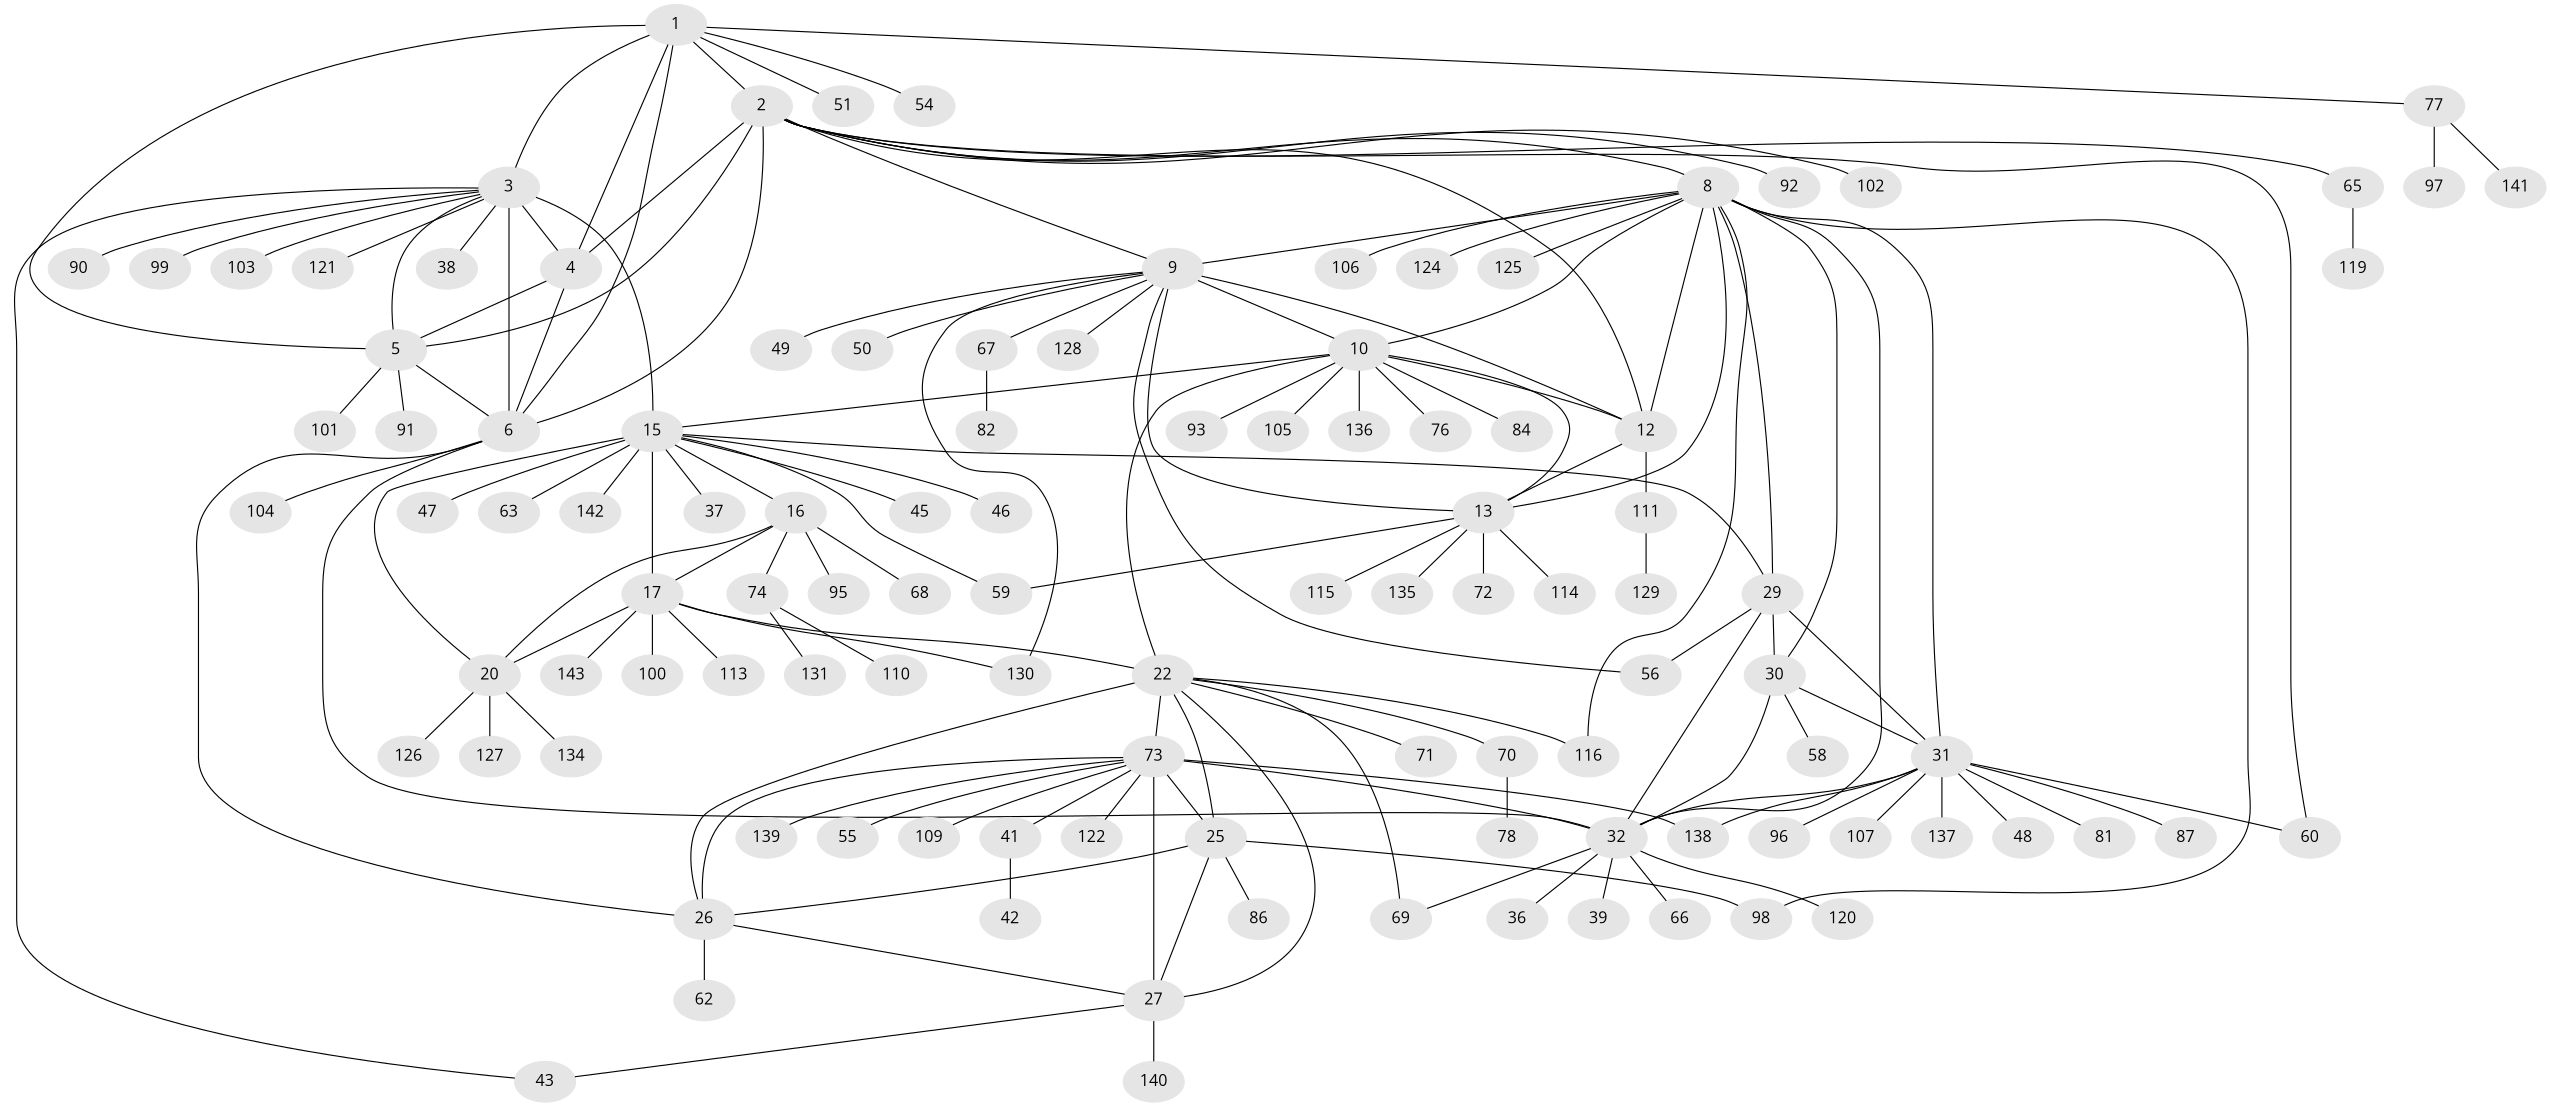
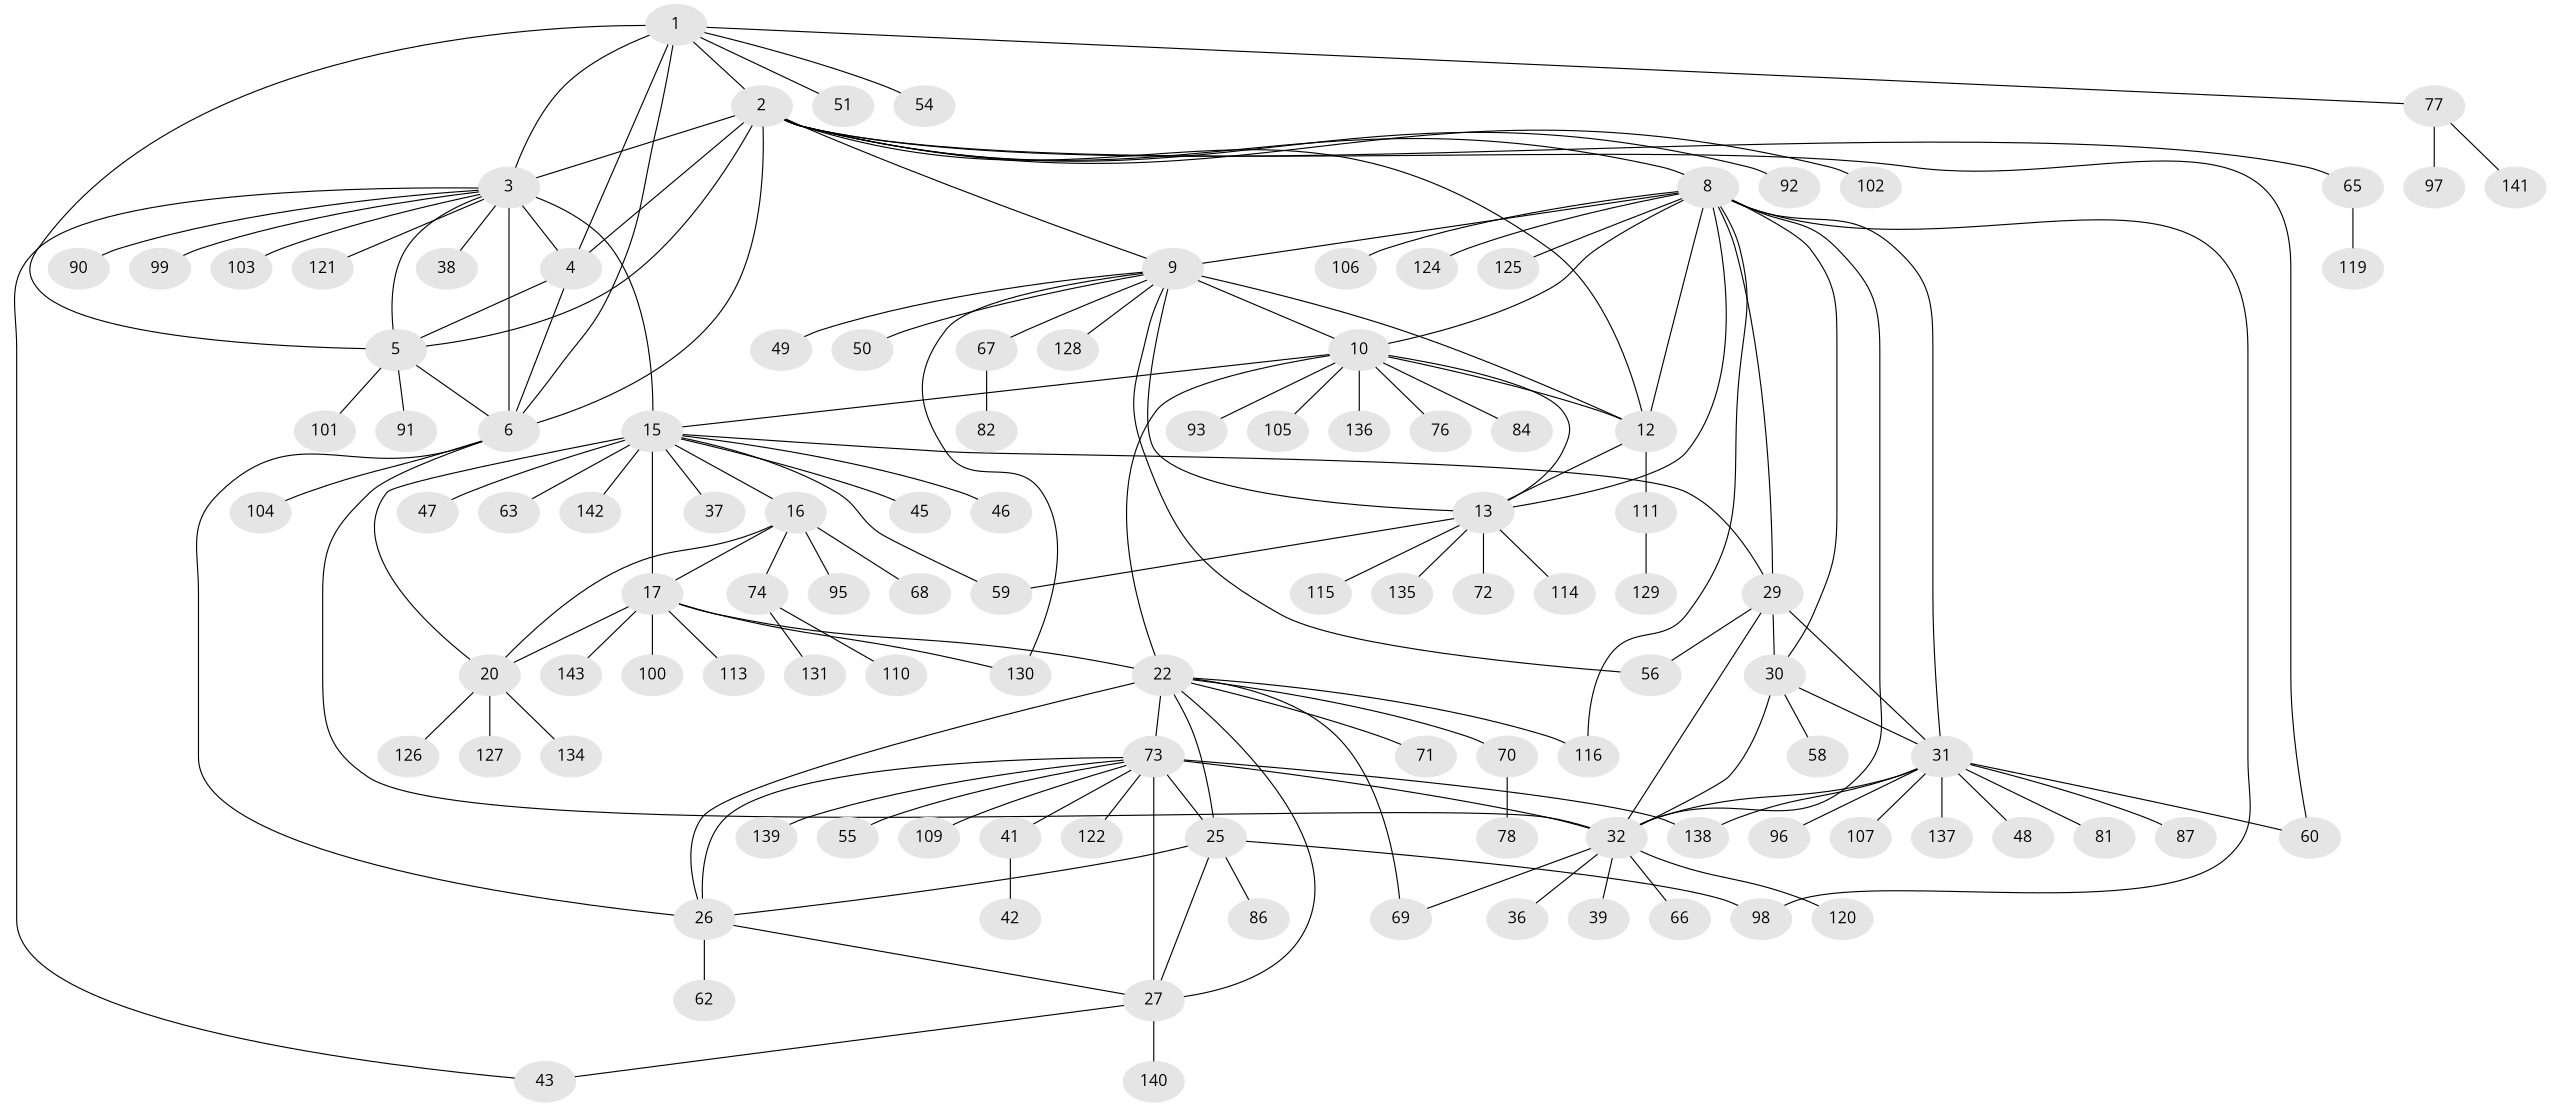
edge "2" -- "3": added
